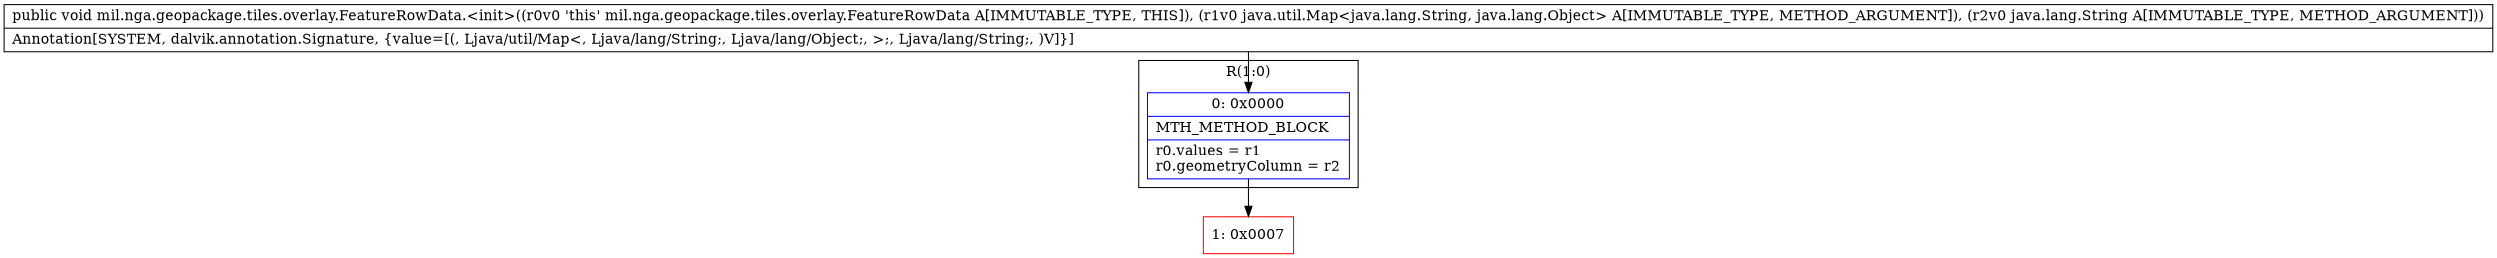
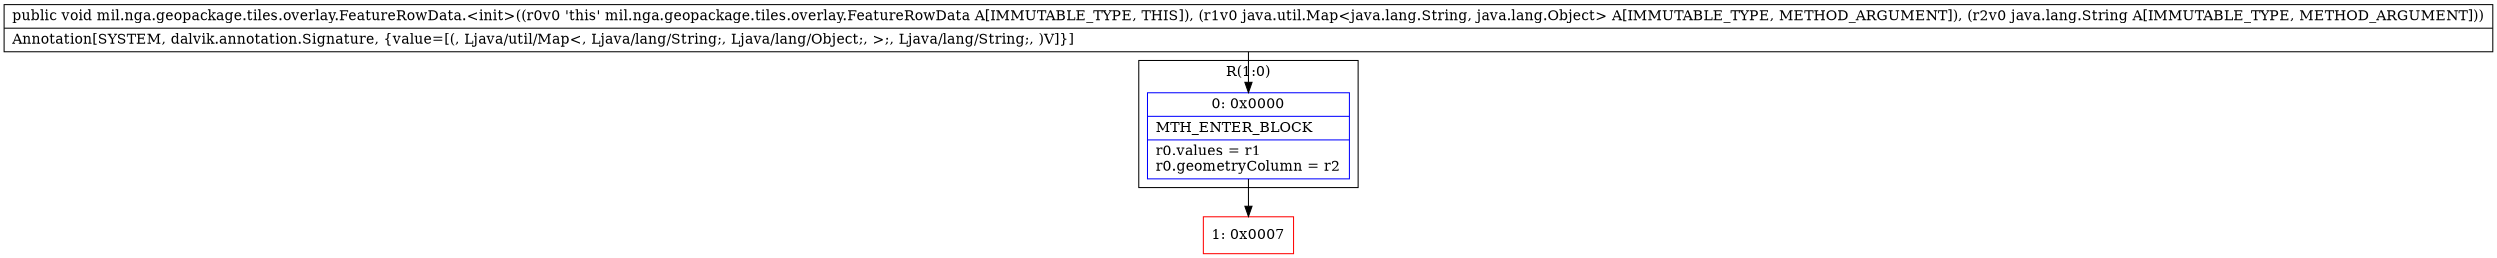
node "0: 0x0000": text "MTH_METHOD_BLOCK" -> "MTH_ENTER_BLOCK"
